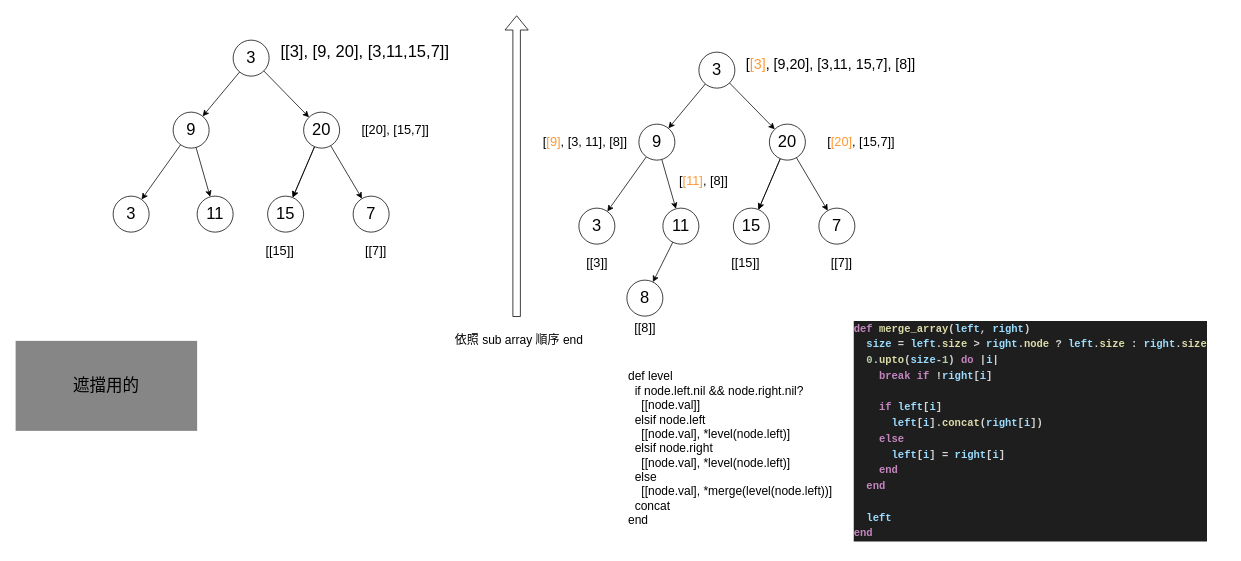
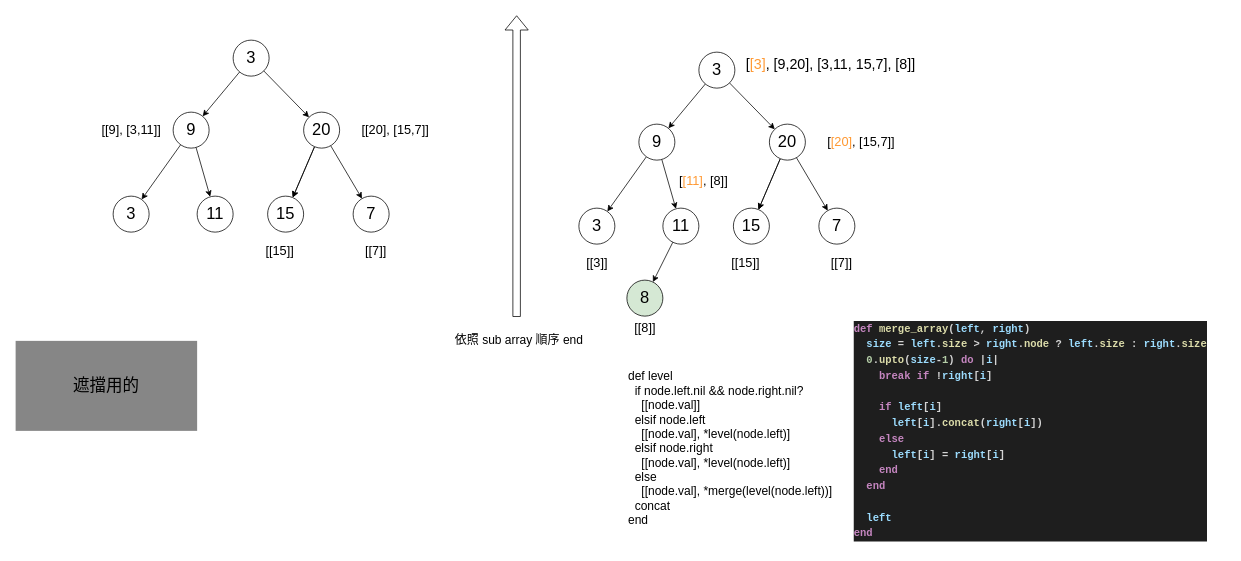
node "[[3], [9, 20], [3,11,15,7]]": removed
node "[[9], [3,11]]": added
node "[[9], [3, 11], [8]]": removed
node "8": fillcolor #ffffff -> #d5e8d4
